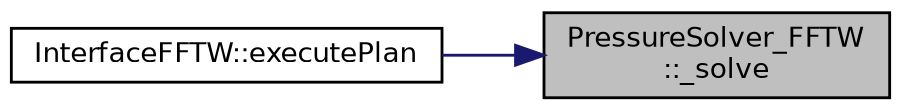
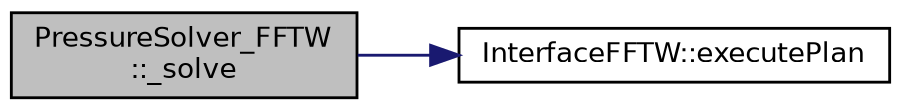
edge "InterfaceFFTW::executePlan" -> "PressureSolver_FFTW ::_solve": reversed
